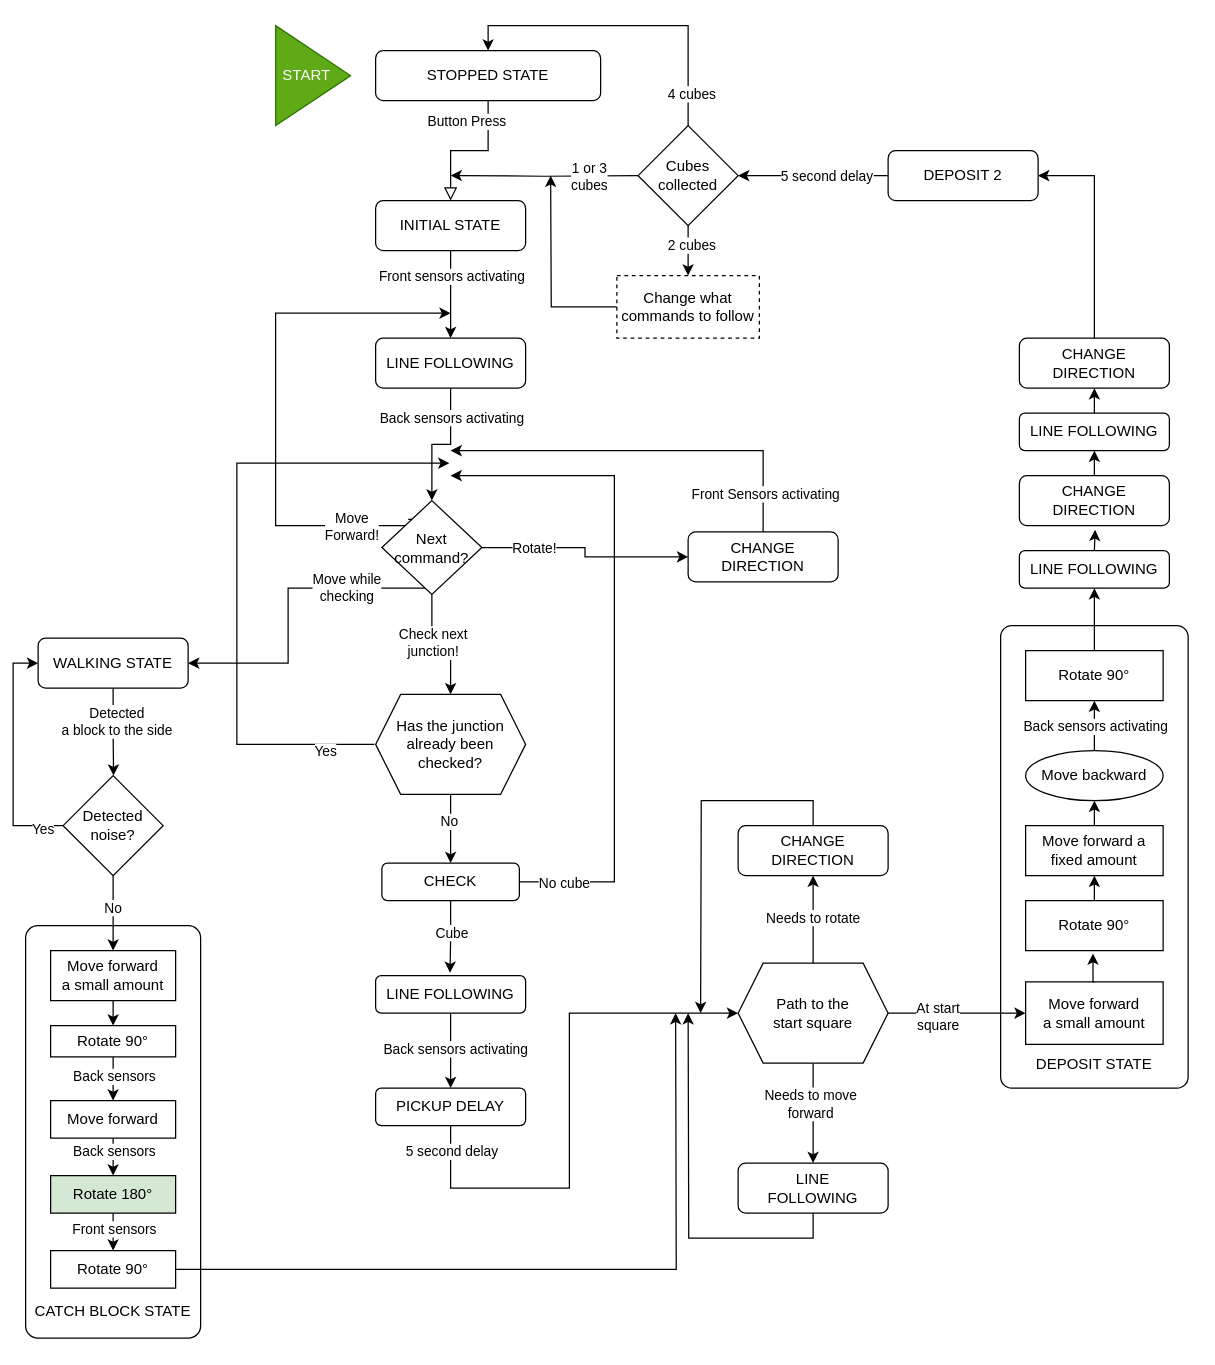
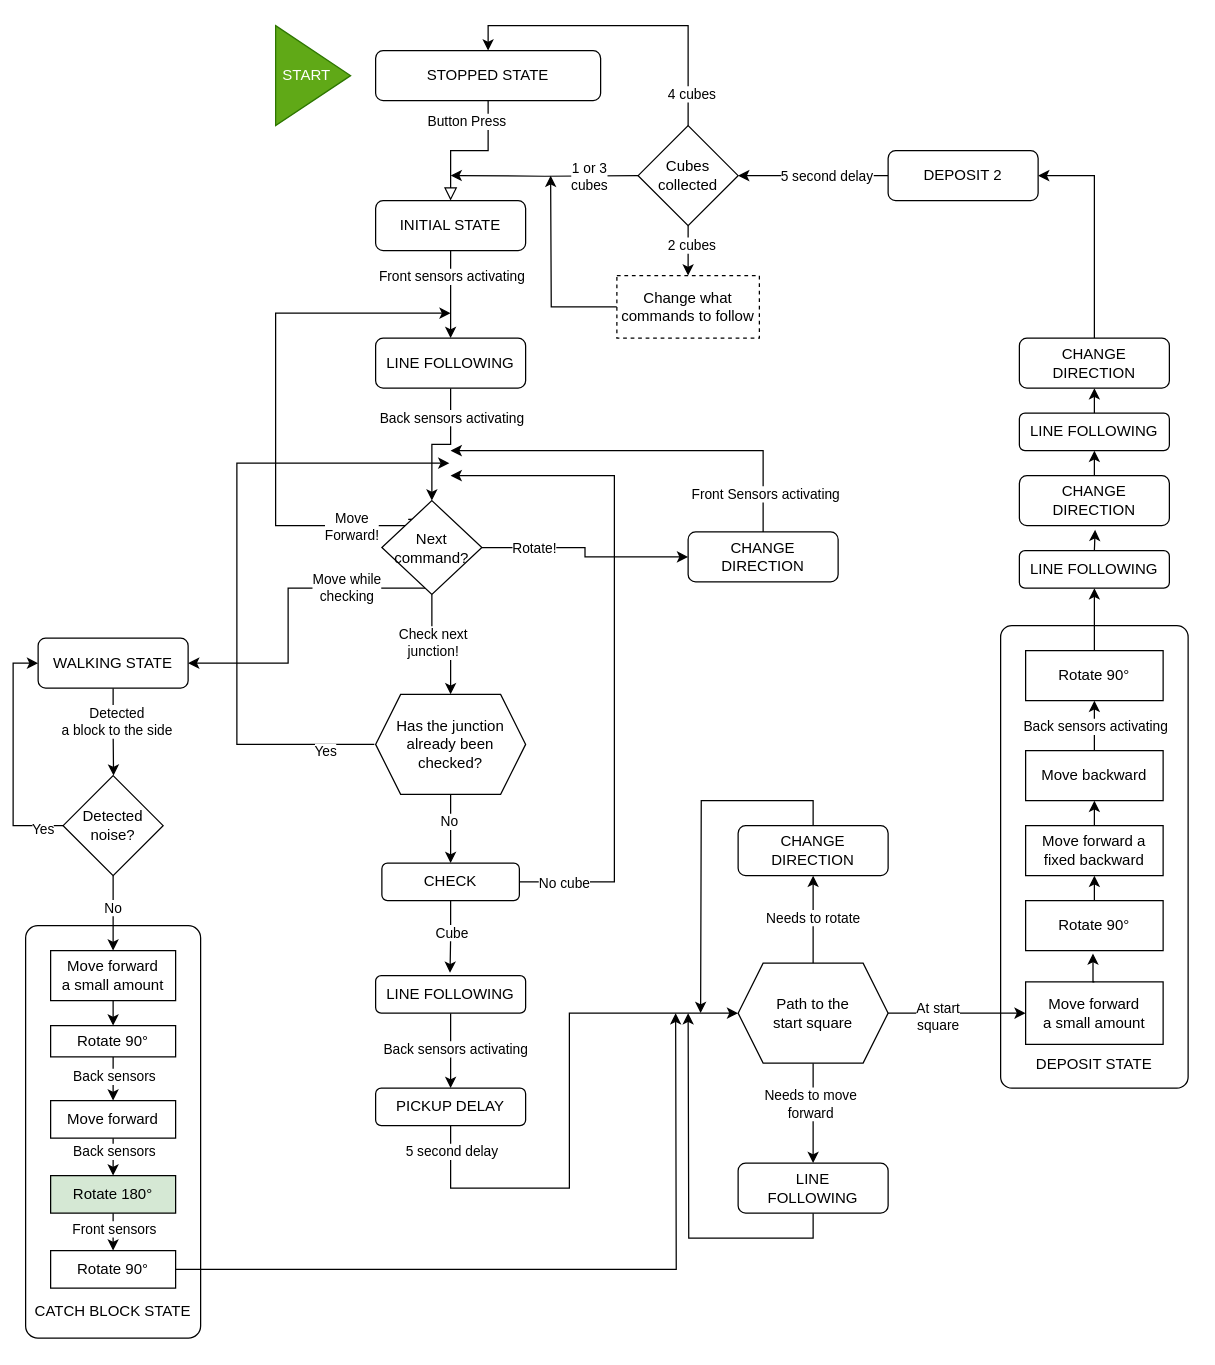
node "Move backward": shape ellipse -> rectangle
node "Move forward a fixed amount": label "Move forward a fixed amount" -> "Move forward a fixed backward"
